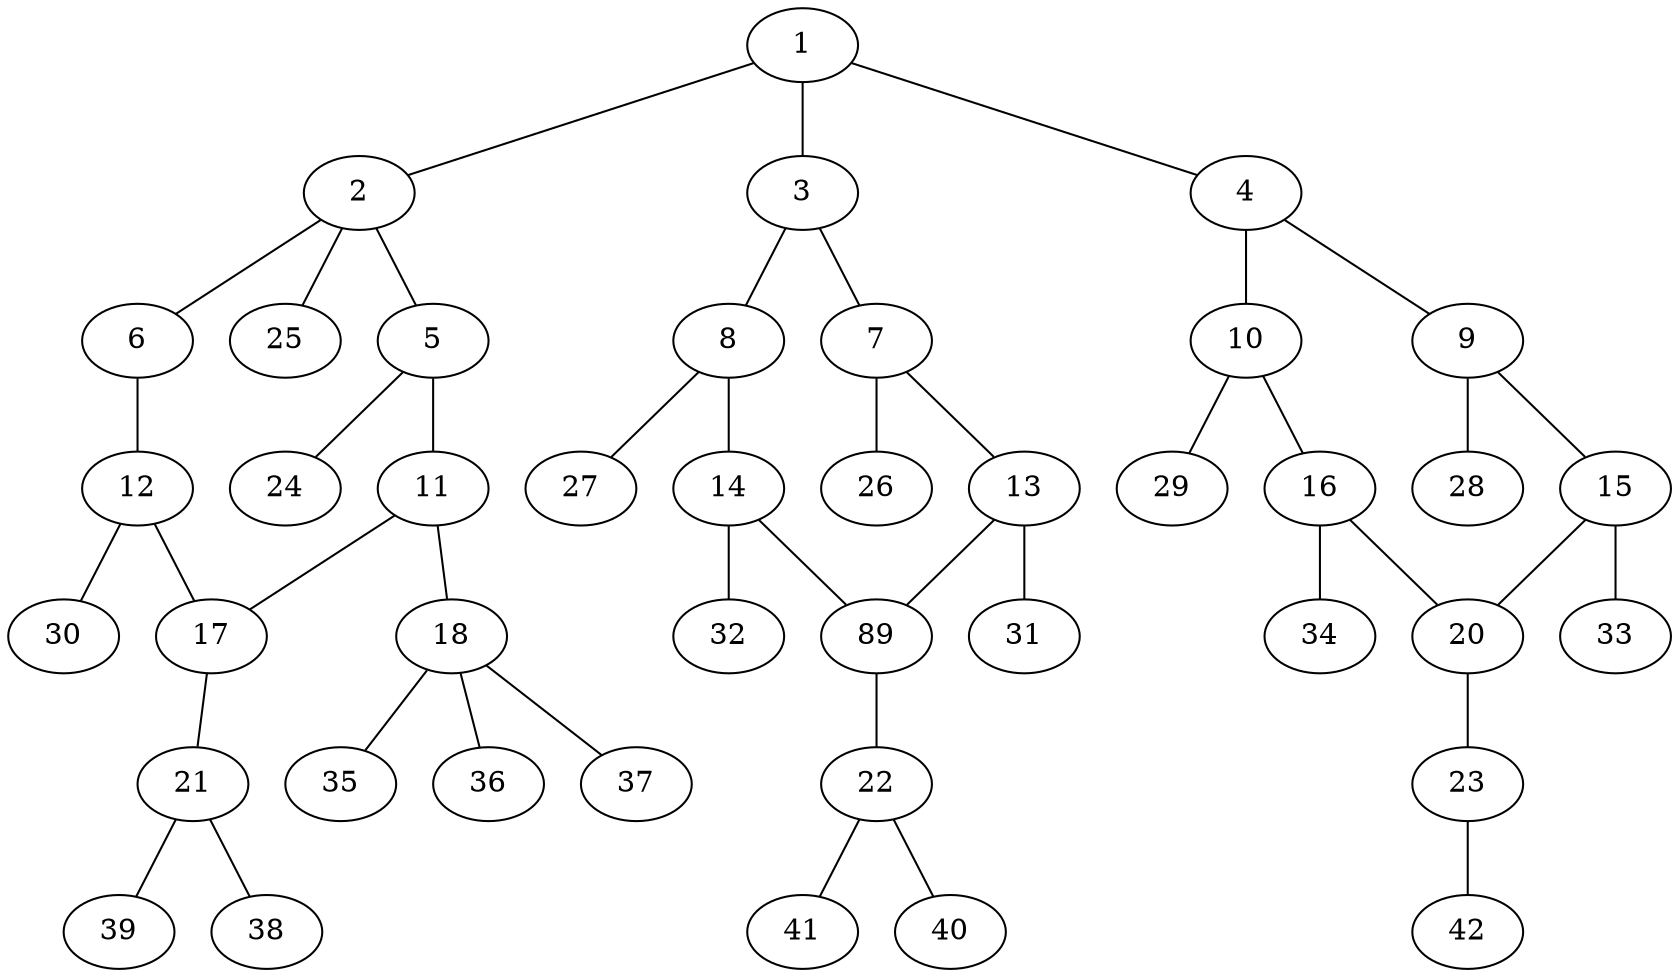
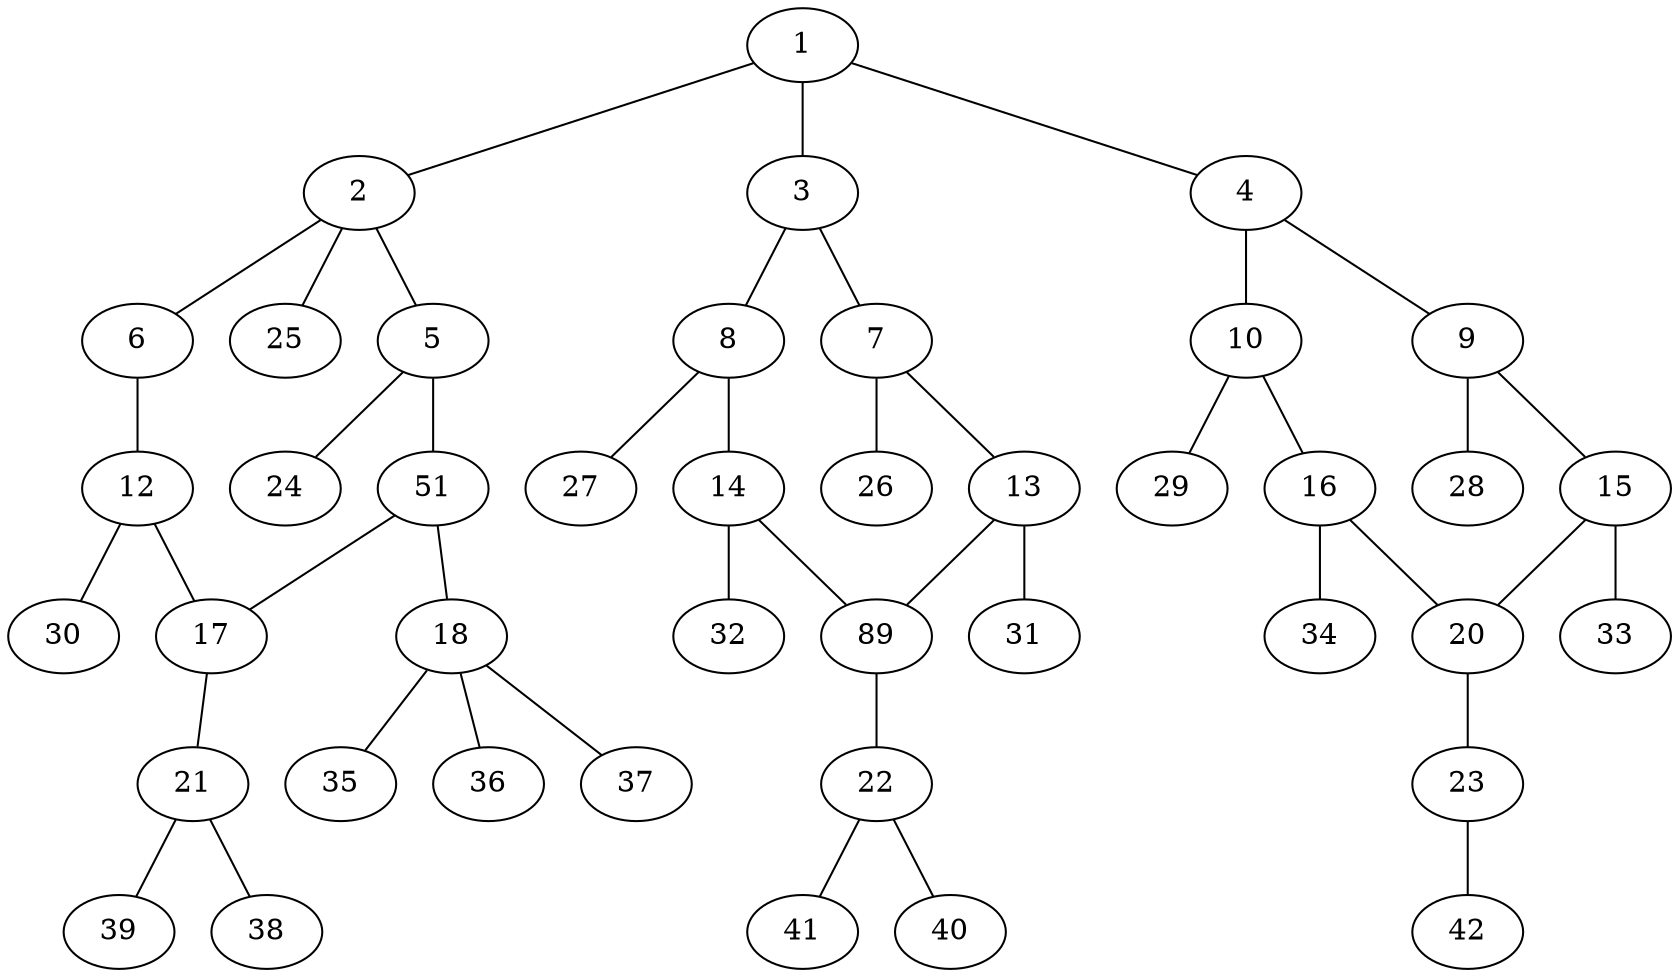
node "11": label "11" -> "51"
